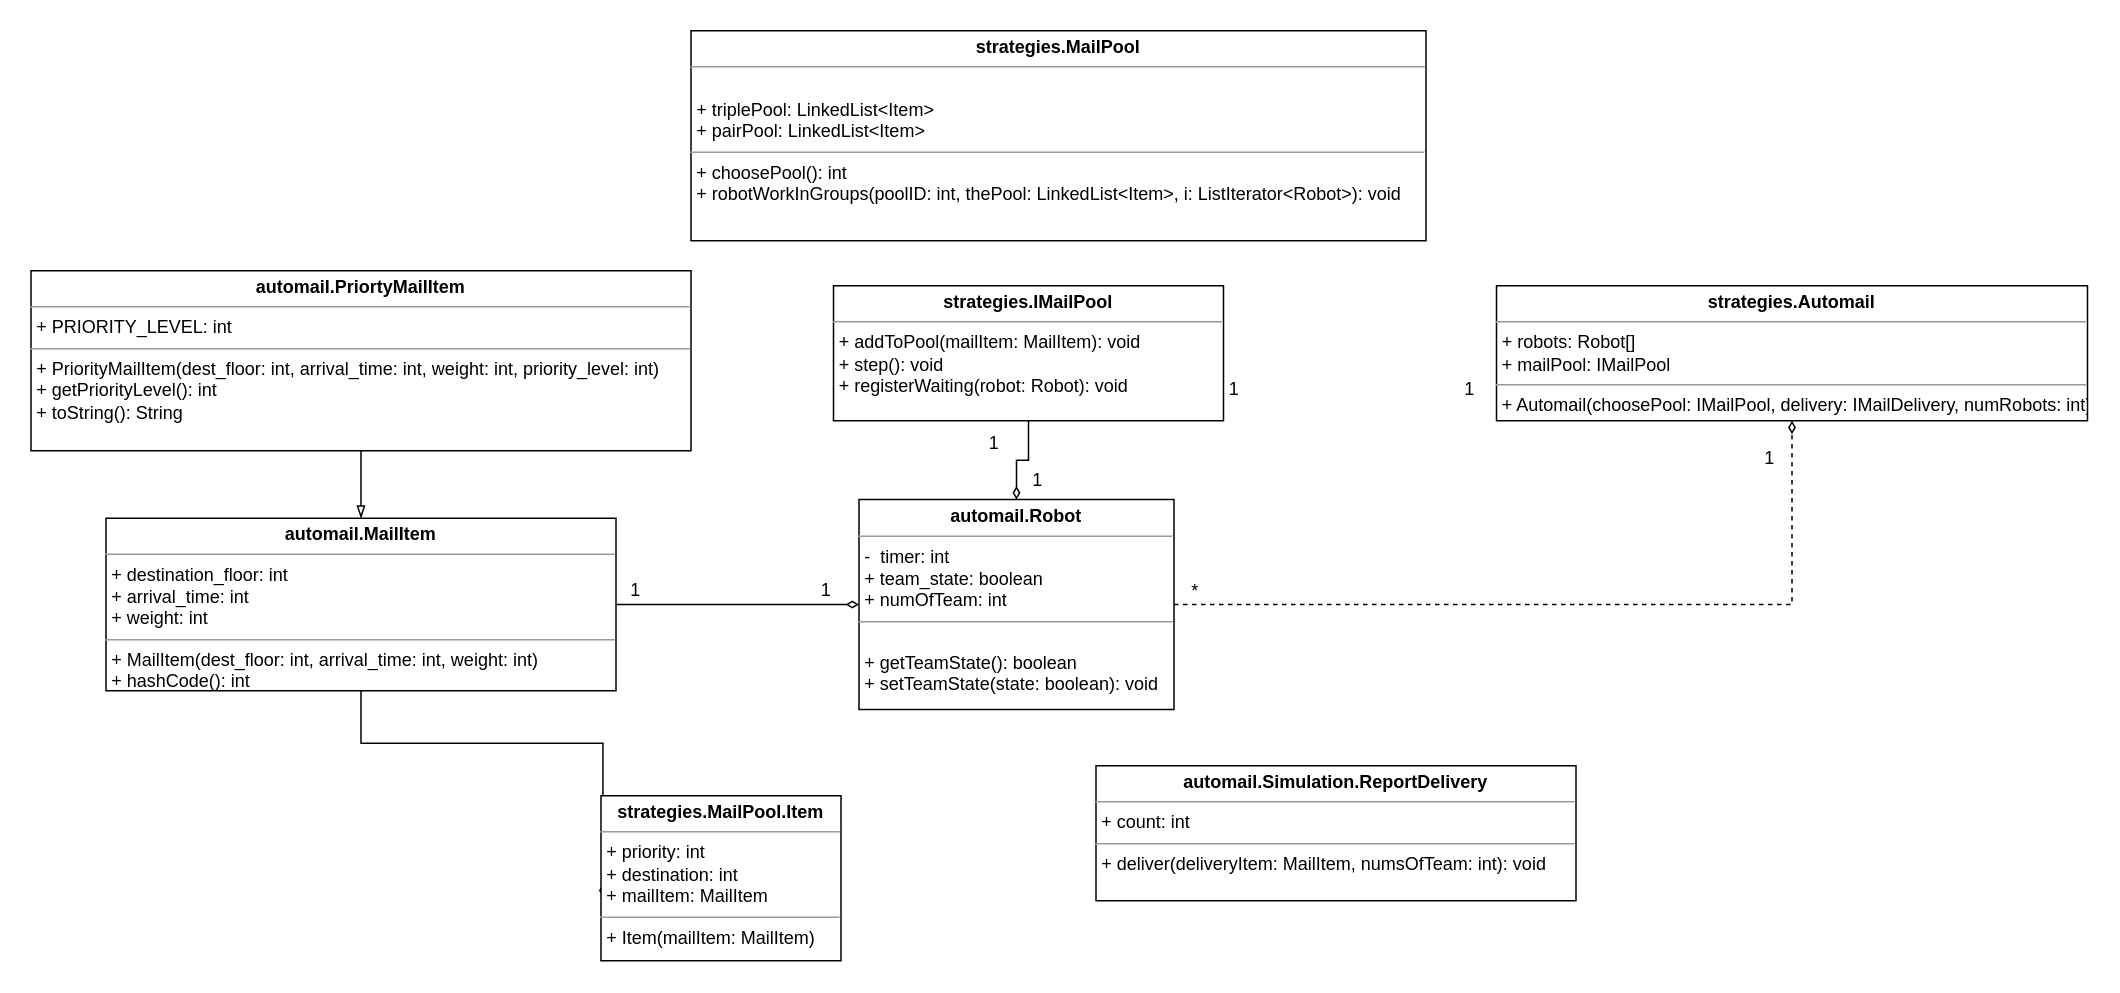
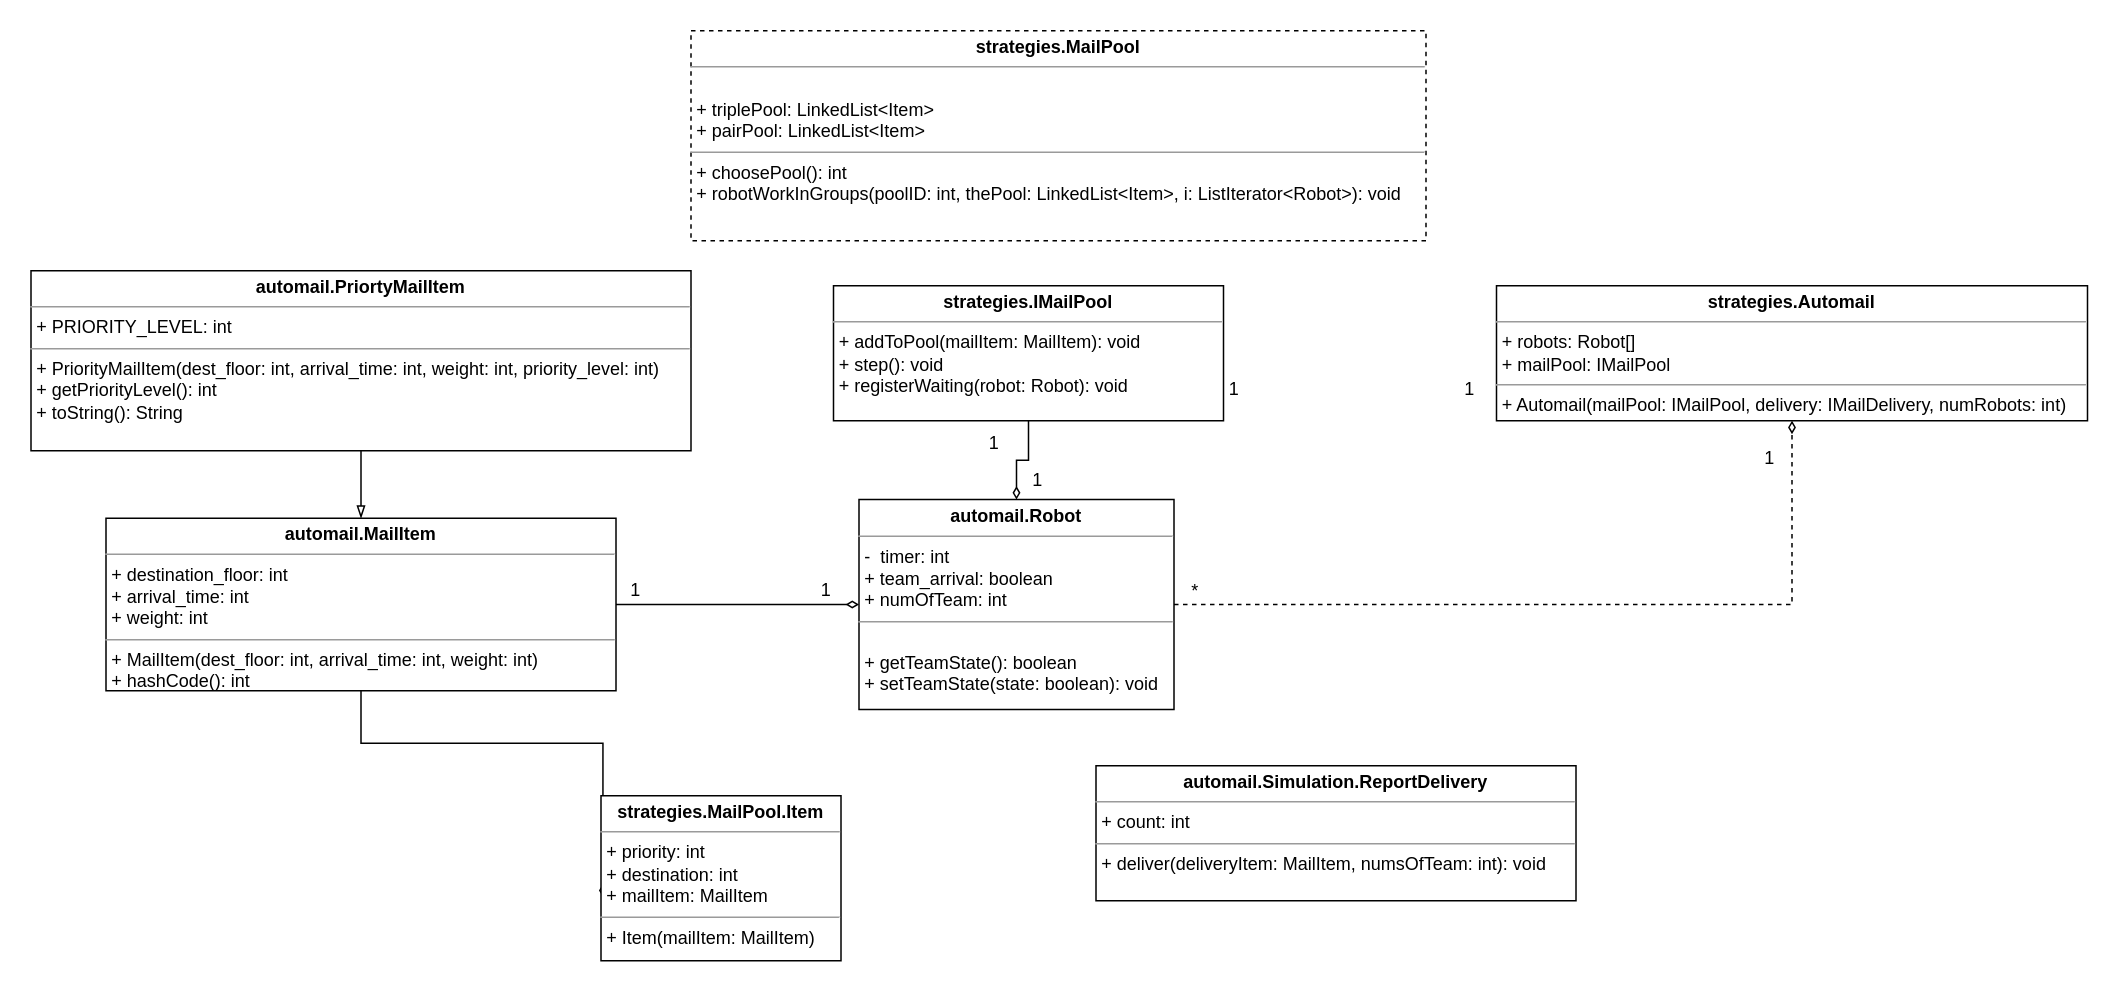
node "strategies.MailPool + triplePool: LinkedList<Item> + pairPool: LinkedList<Item> + choosePool(): int + robotWorkInGroups(poolID: int, thePool: LinkedList<Item>, i: ListIterator<Robot>): void": style solid -> dashed
node "strategies.Automail + robots: Robot[] + mailPool: IMailPool + Automail(choosePool: IMailPool, delivery: IMailDelivery, numRobots: int)": label "strategies.Automail + robots: Robot[] + mailPool: IMailPool + Automail(choosePool: IMailPool, delivery: IMailDelivery, numRobots: int)" -> "strategies.Automail + robots: Robot[] + mailPool: IMailPool + Automail(mailPool: IMailPool, delivery: IMailDelivery, numRobots: int)"
node "automail.Robot - timer: int + team_state: boolean + numOfTeam: int + getTeamState(): boolean + setTeamState(state: boolean): void": label "automail.Robot - timer: int + team_state: boolean + numOfTeam: int + getTeamState(): boolean + setTeamState(state: boolean): void" -> "automail.Robot - timer: int + team_arrival: boolean + numOfTeam: int + getTeamState(): boolean + setTeamState(state: boolean): void"
